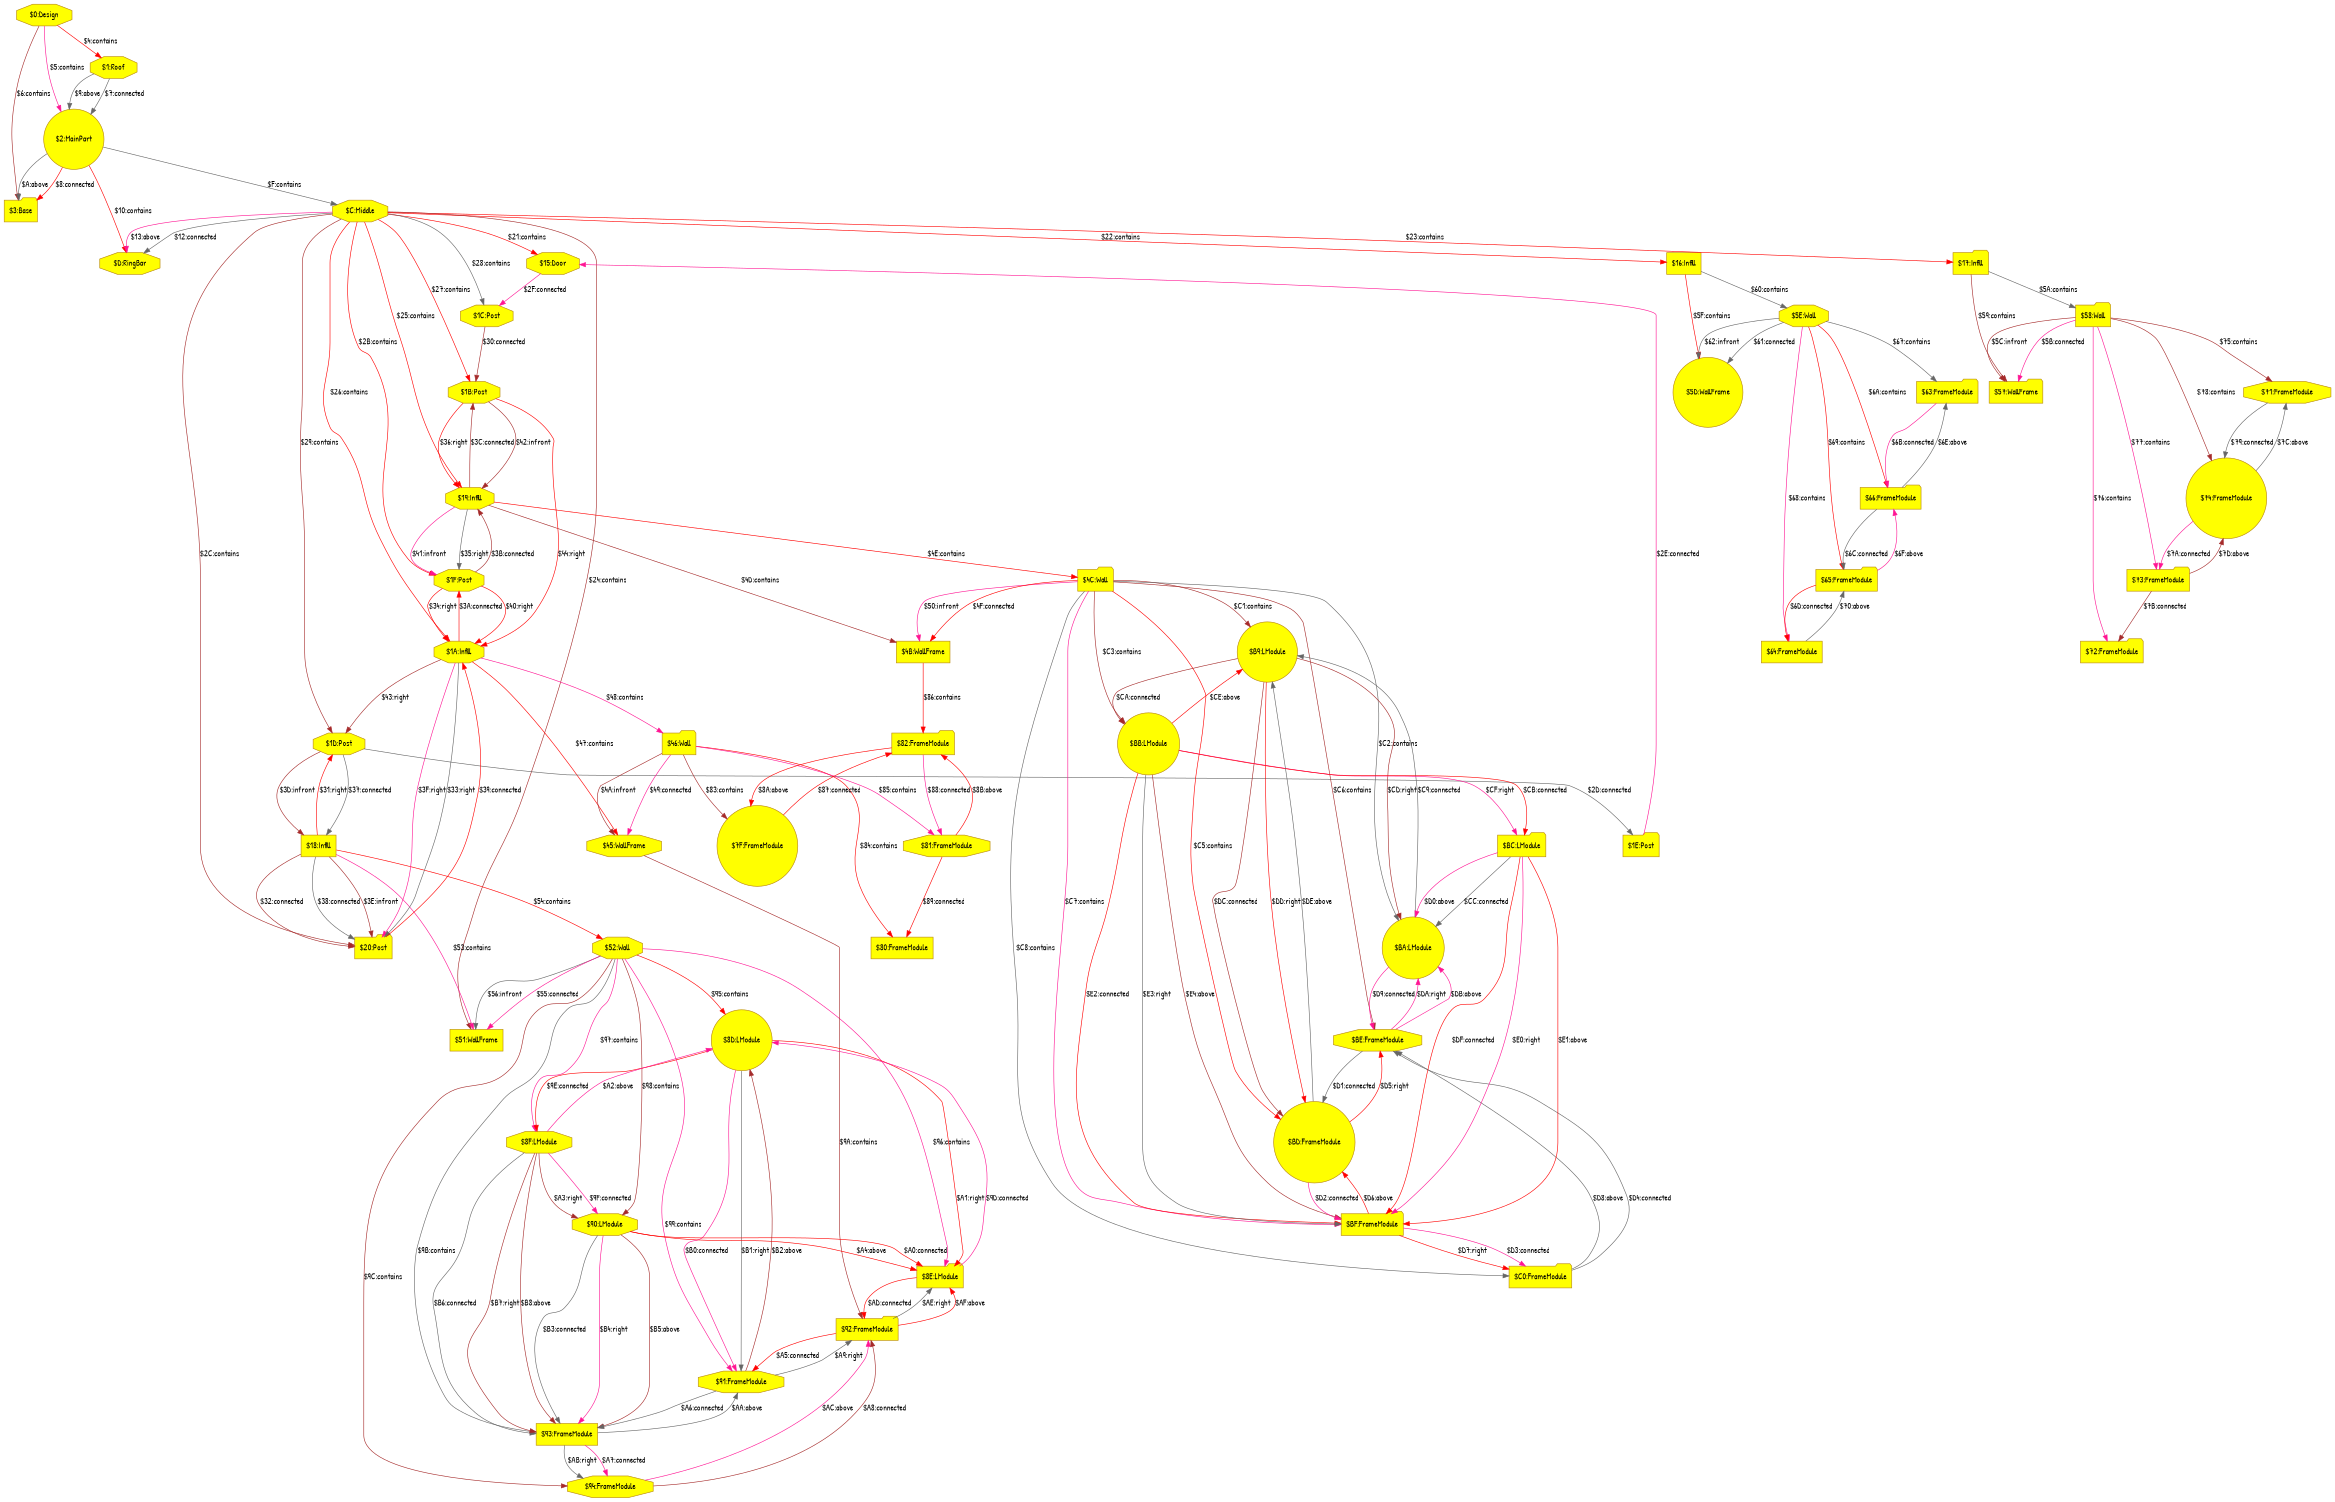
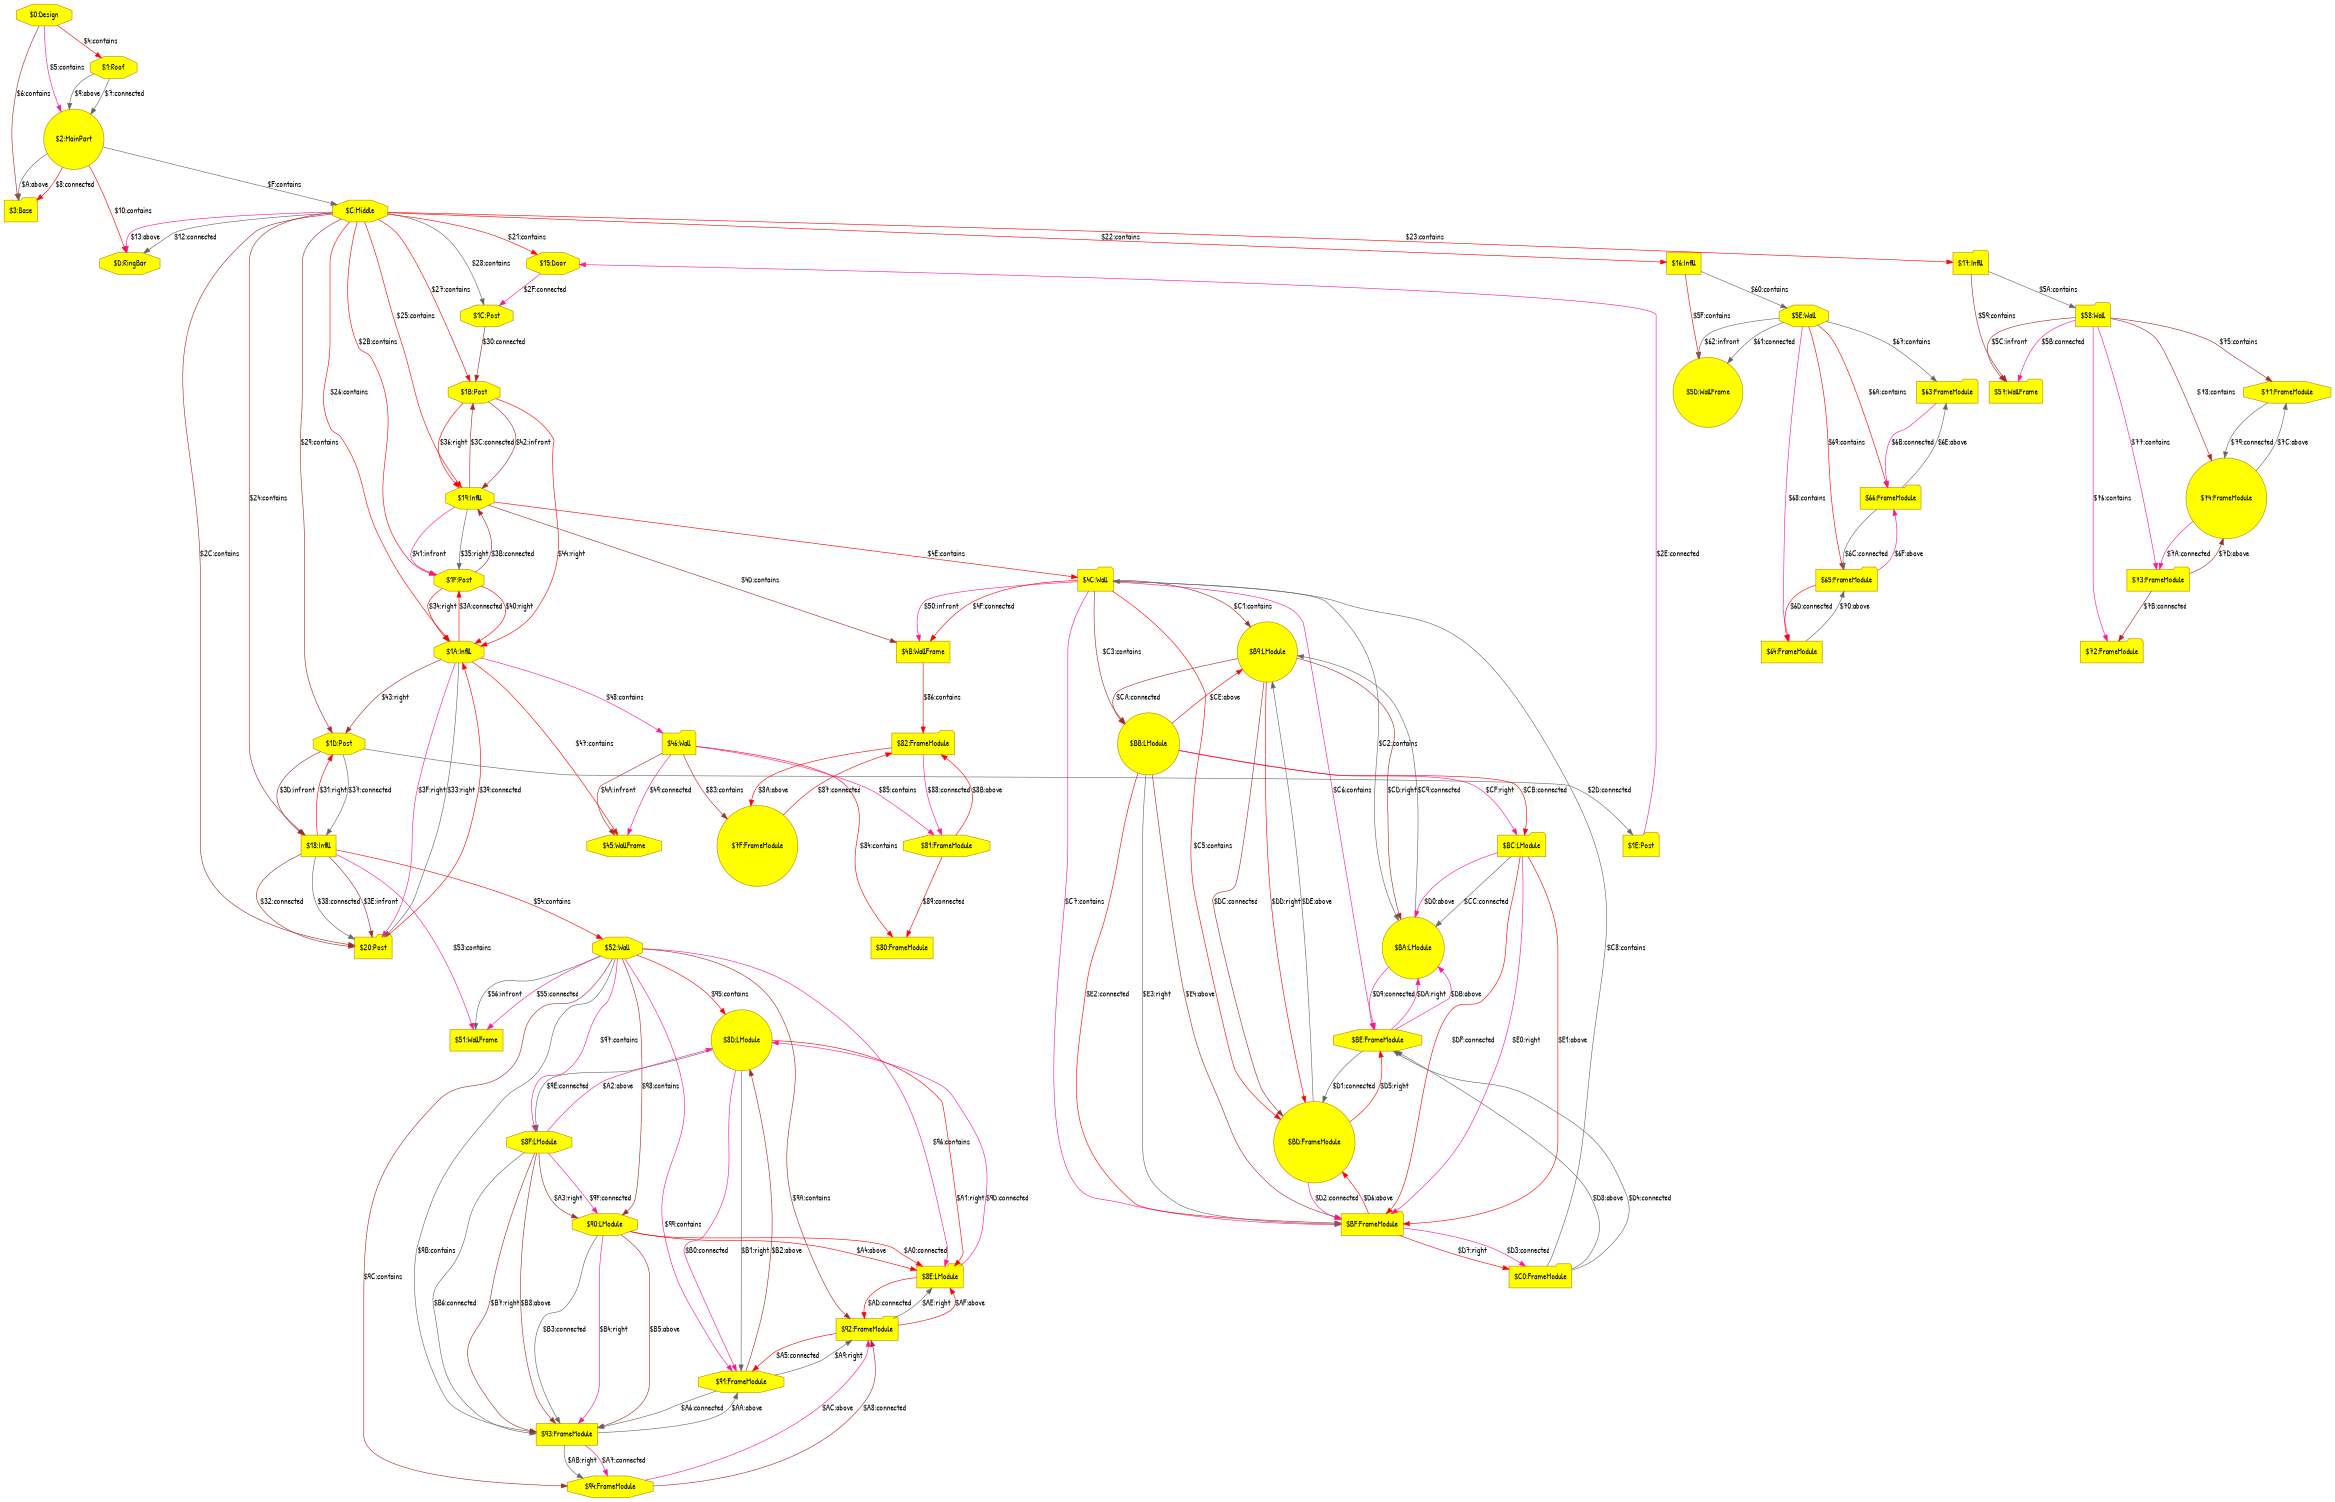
edge "$C:Middle" -> "$51:WallFrame": now "$C:Middle" -> "$18:Infill"
edge "$4C:Wall" -> "$BE:FrameModule": color brown -> deeppink
edge "$45:WallFrame" -> "$92:FrameModule": now "$52:Wall" -> "$92:FrameModule"
edge "$8D:LModule" -> "$8F:LModule": color red -> gray40
edge "$4C:Wall" -> "$C0:FrameModule": reversed
